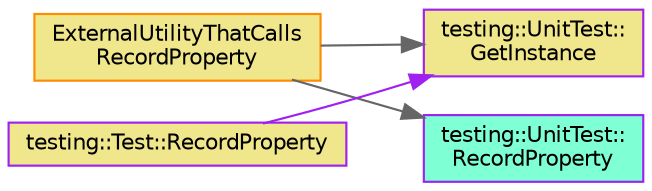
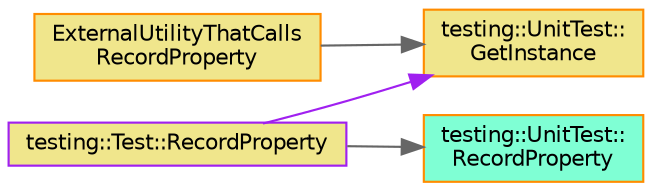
node "testing::UnitTest:: GetInstance": color purple -> darkorange
edge "ExternalUtilityThatCalls RecordProperty" -> "testing::UnitTest:: RecordProperty": now "testing::Test::RecordProperty" -> "testing::UnitTest:: RecordProperty"
node "testing::UnitTest:: RecordProperty": color purple -> darkorange
